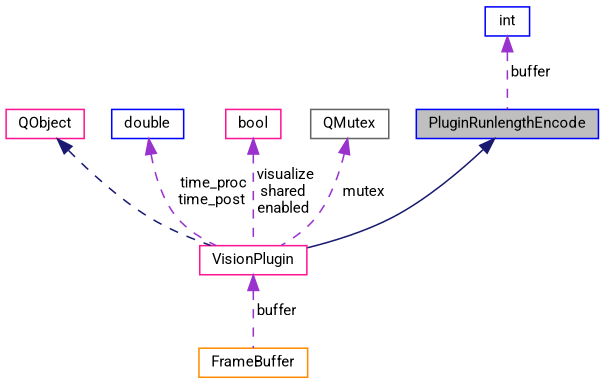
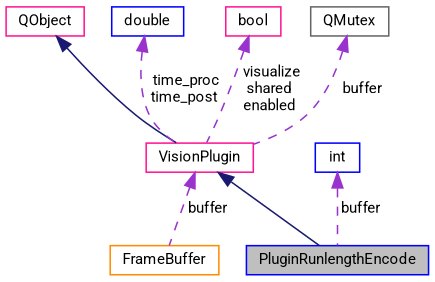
edge "VisionPlugin" -> "QMutex": label " mutex" -> " buffer"
edge "VisionPlugin" -> "QObject": style dashed -> solid
edge "VisionPlugin" -> "PluginRunlengthEncode": reversed
